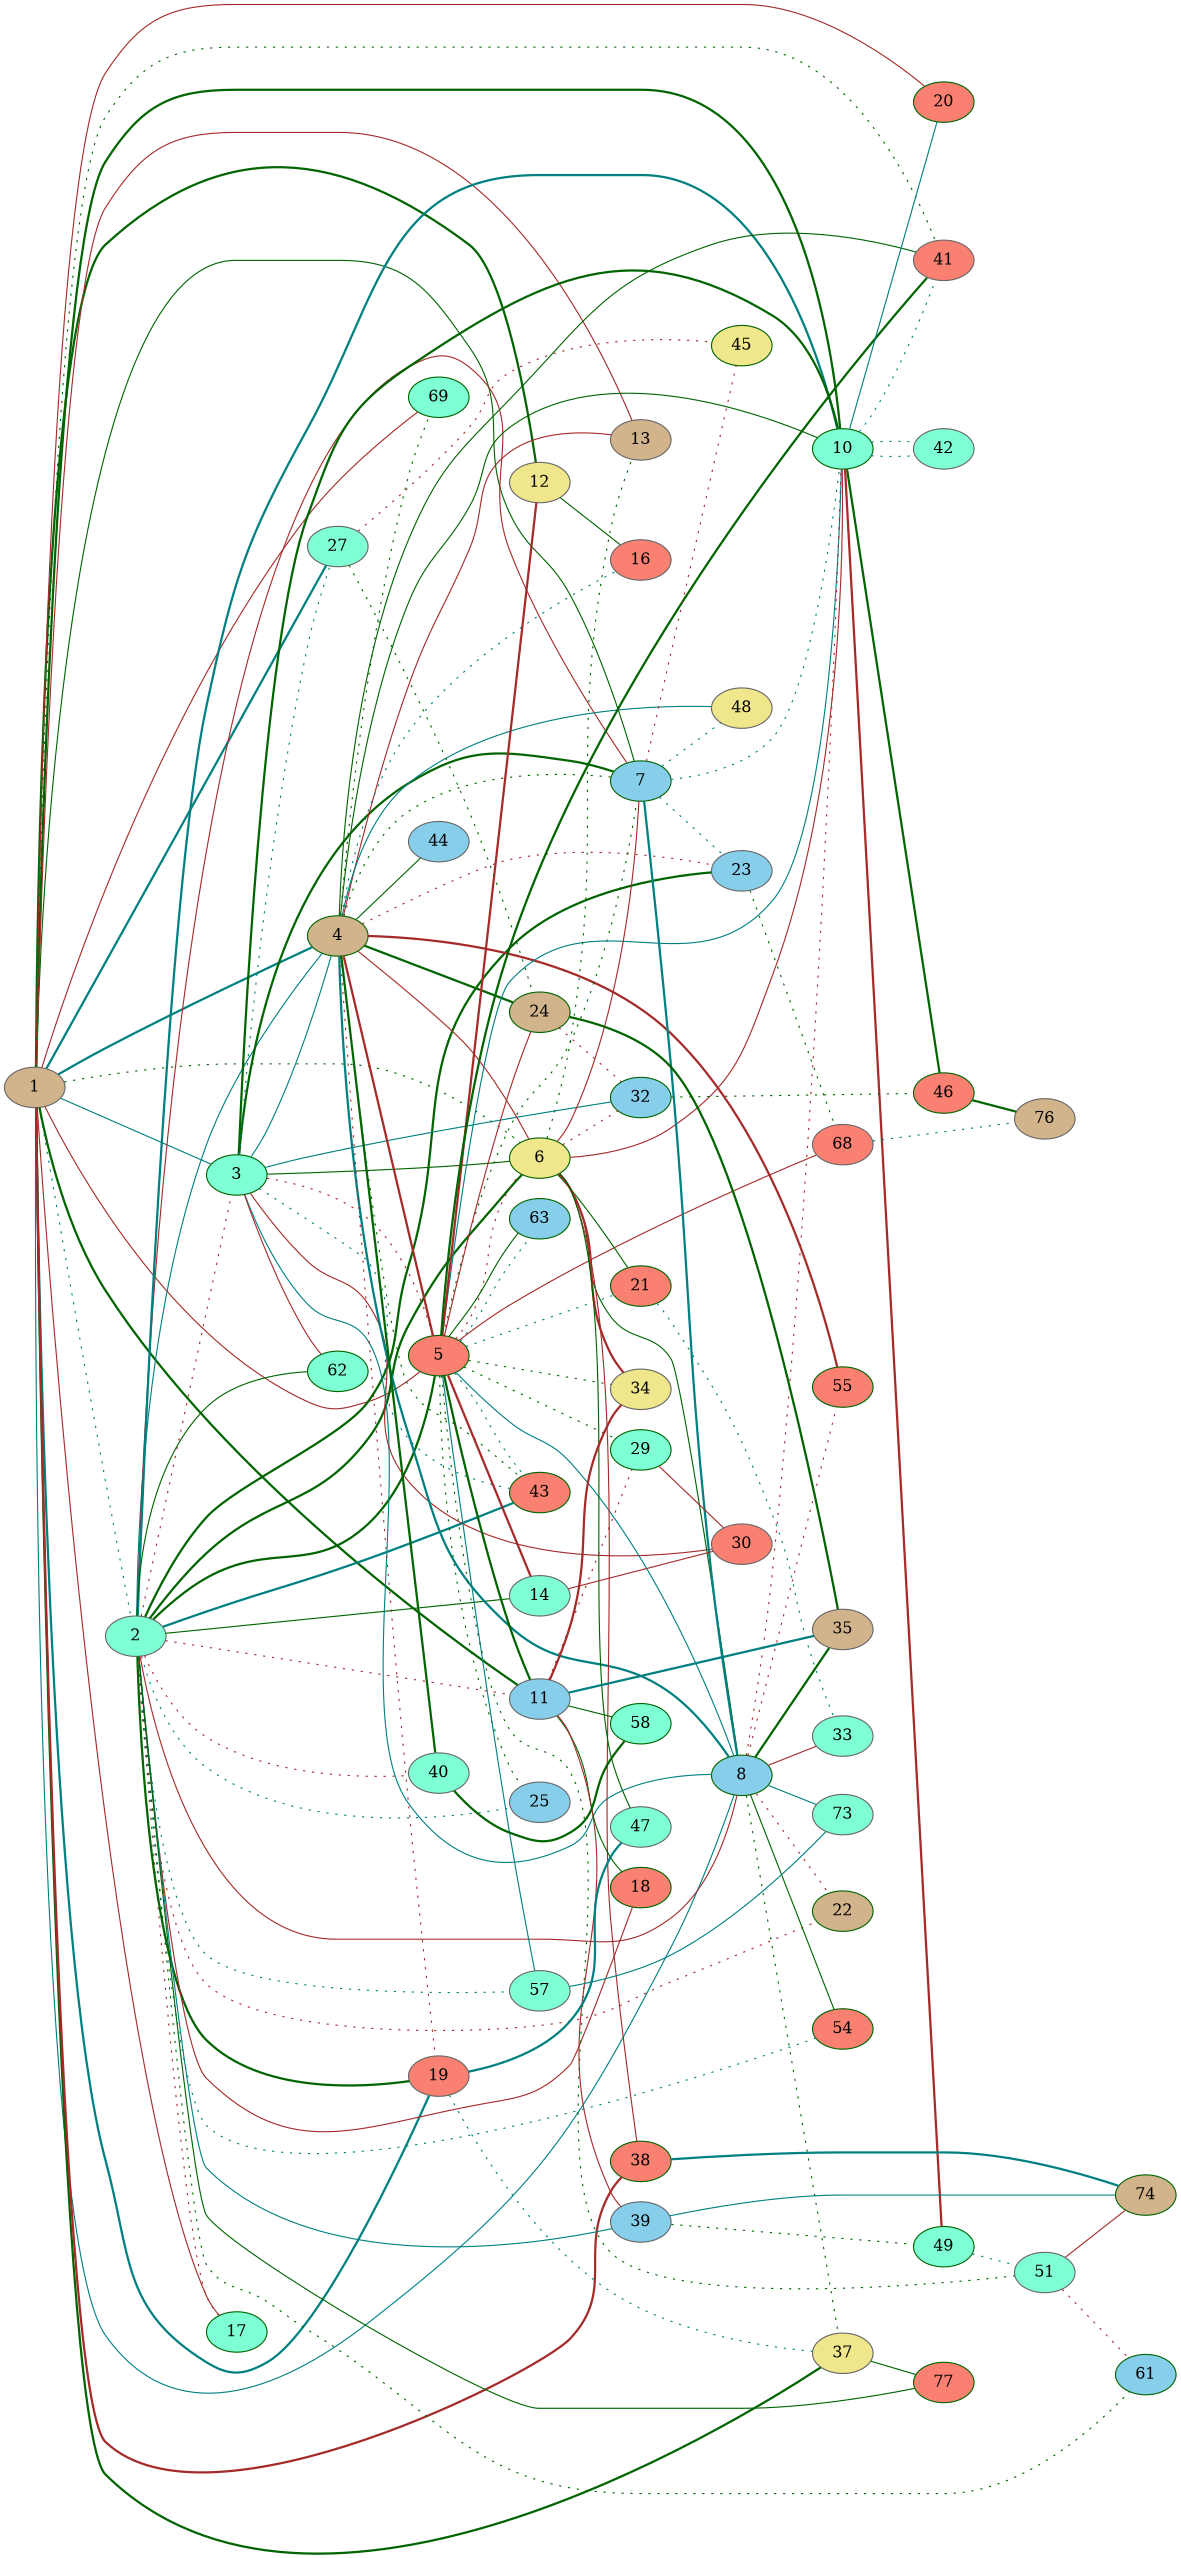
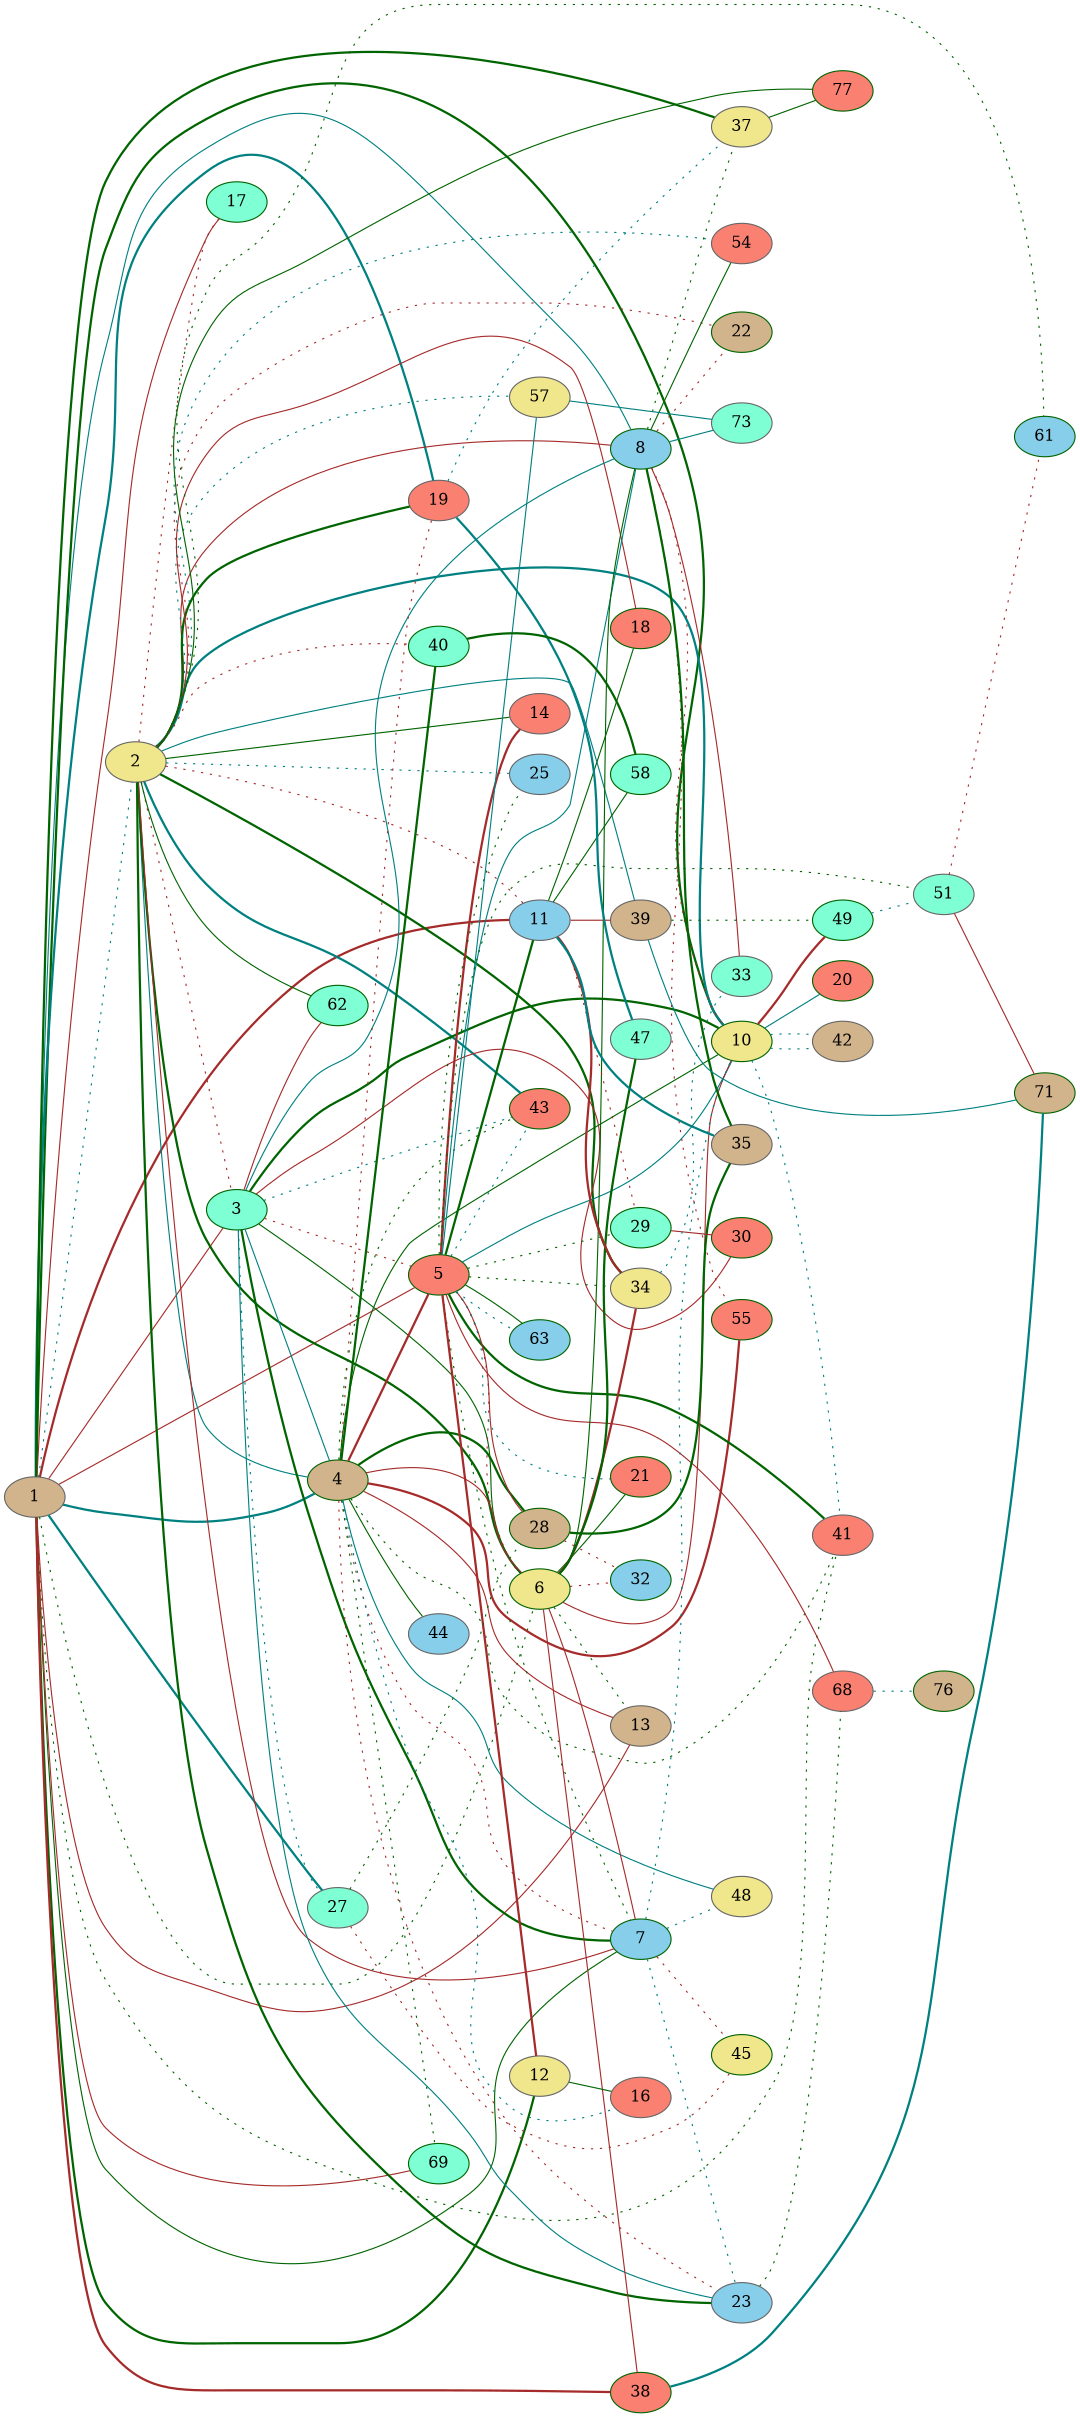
edge "20" -- "1": removed
edge "41" -- "4": style solid -> dotted
node "10": fillcolor aquamarine -> khaki
node "42": fillcolor aquamarine -> tan
edge "7" -- "4": color darkgreen -> brown
node "24": label "24" -> "28"
node "46": removed
node "76": color gray40 -> darkgreen
edge "32" -- "3": now "23" -- "3"
edge "1" -- "3": color teal -> brown
edge "7" -- "8": removed
edge "4" -- "8": removed
edge "1" -- "11": color darkgreen -> brown
edge "6" -- "47": style solid -> bold
edge "21" -- "33": now "34" -- "33"
node "30": color gray40 -> darkgreen
edge "5" -- "2": now "34" -- "2"
edge "30" -- "14": removed
node "14": fillcolor aquamarine -> salmon
node "2": fillcolor aquamarine -> khaki
node "40": color gray40 -> darkgreen
node "57": fillcolor aquamarine -> khaki
node "54": color darkgreen -> gray40
node "74": label "74" -> "71"
node "39": fillcolor skyblue -> tan
